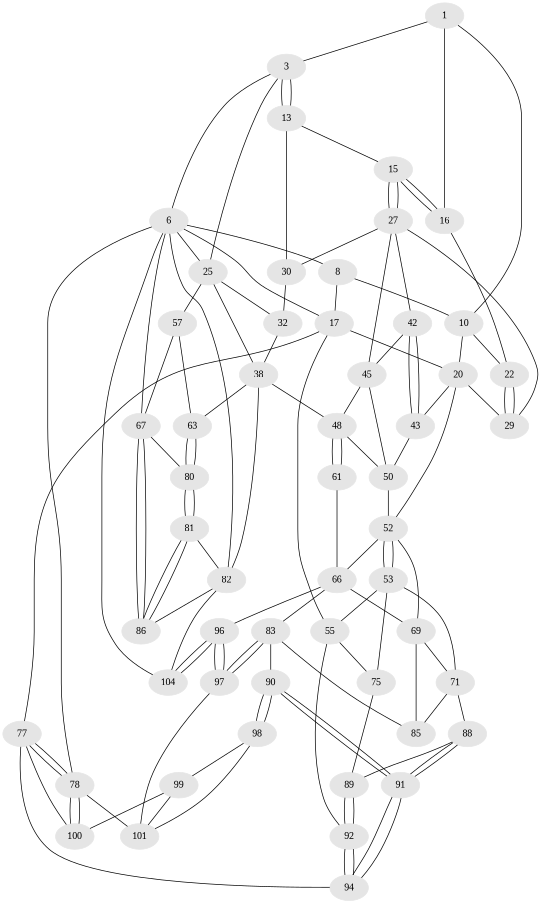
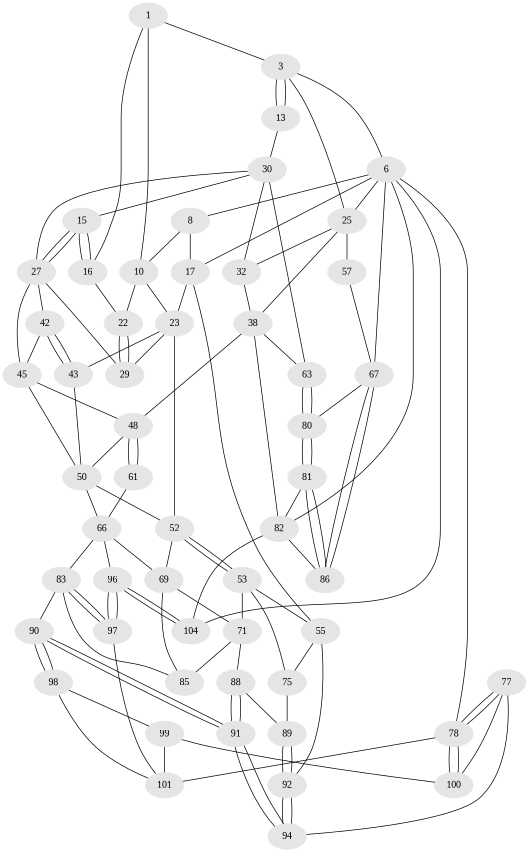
edge "13" -- "15": now "30" -- "15"
edge "57" -- "63": now "30" -- "63"
node "20": label "20" -> "23"
edge "17" -- "77": removed
edge "52" -- "66": now "50" -- "66"
